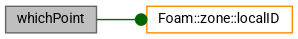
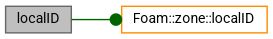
node "whichPoint": label "whichPoint" -> "localID"
